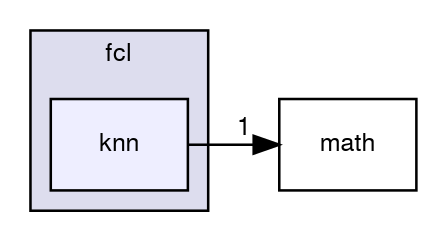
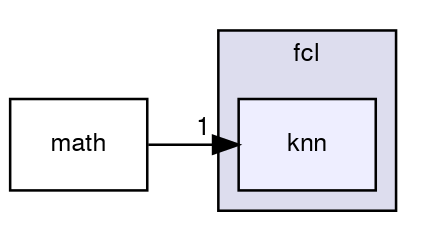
edge "knn" -> "math": reversed
